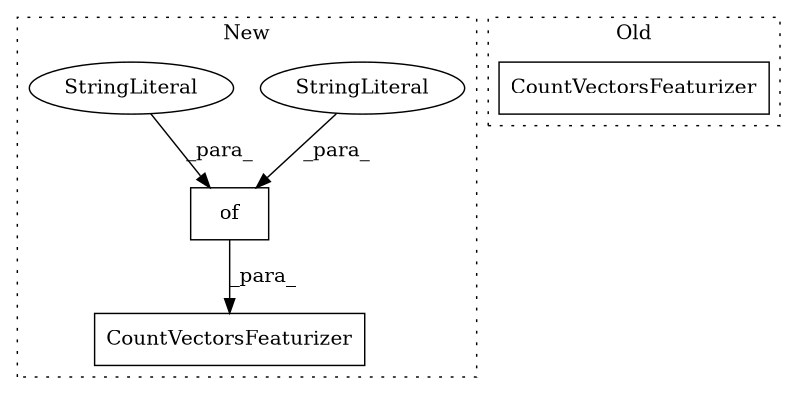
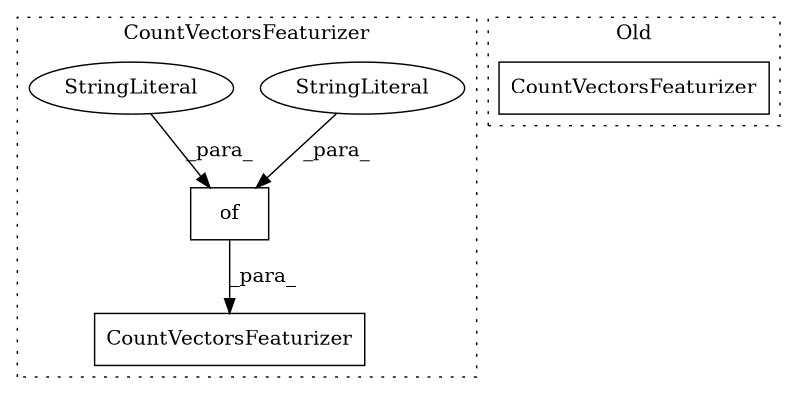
cluster "New": label "New" -> "CountVectorsFeaturizer"
